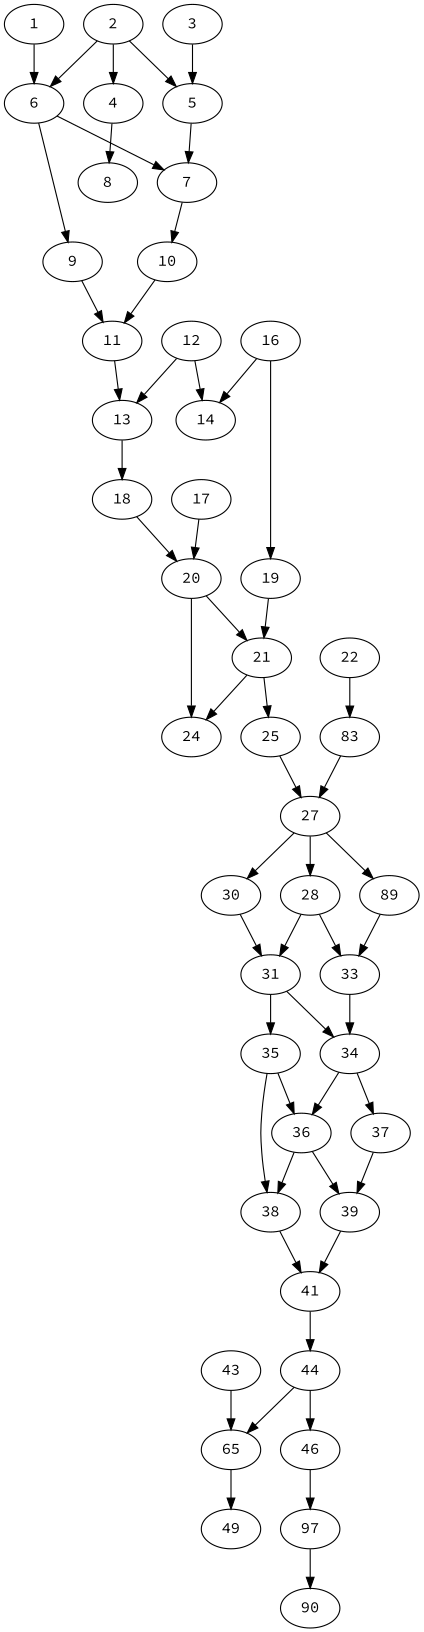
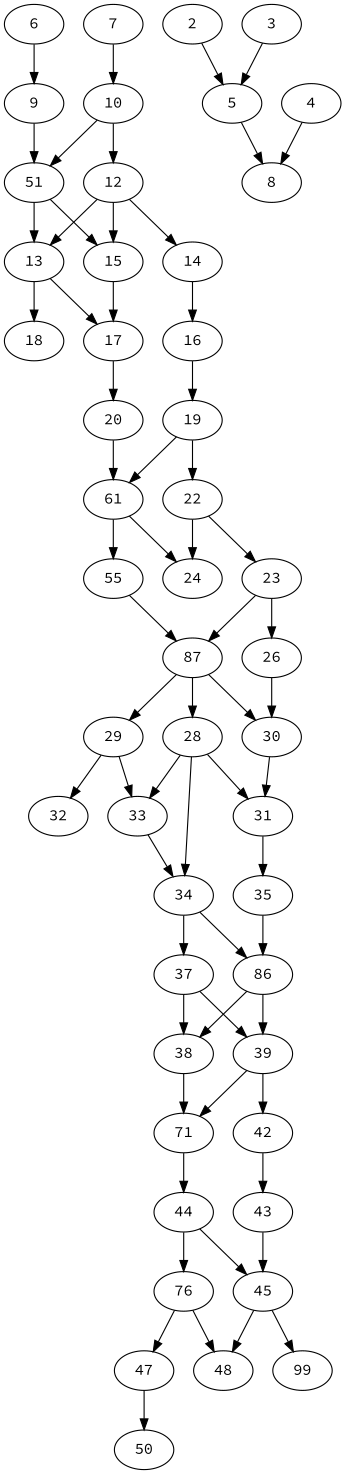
node "1": removed
edge "2" -> "4": removed
edge "2" -> "6": removed
edge "10" -> "12": added
edge "5" -> "7": now "5" -> "8"
edge "6" -> "7": removed
node "15": added
edge "13" -> "17": added
node "11": label "11" -> "51"
edge "16" -> "14": reversed
edge "19" -> "22": added
edge "18" -> "20": removed
edge "20" -> "24": now "22" -> "24"
node "21": label "21" -> "61"
node "26": added
node "25": label "25" -> "55"
node "83": label "83" -> "23"
node "32": added
node "27": label "27" -> "87"
node "89": label "89" -> "29"
edge "31" -> "34": now "28" -> "34"
edge "35" -> "38": now "37" -> "38"
node "42": added
node "36": label "36" -> "86"
node "41": label "41" -> "71"
node "48": added
node "65": label "65" -> "45"
node "46": label "46" -> "76"
node "49": label "49" -> "99"
node "97": label "97" -> "47"
node "90": label "90" -> "50"
